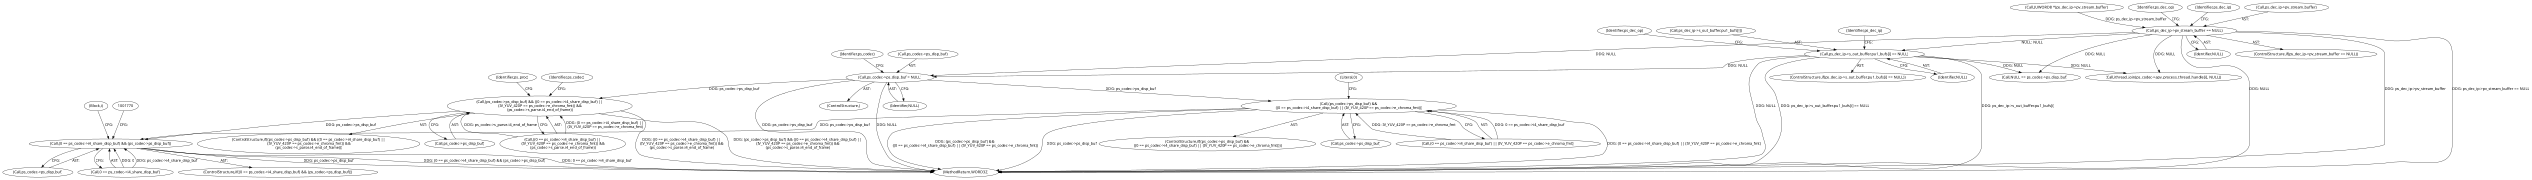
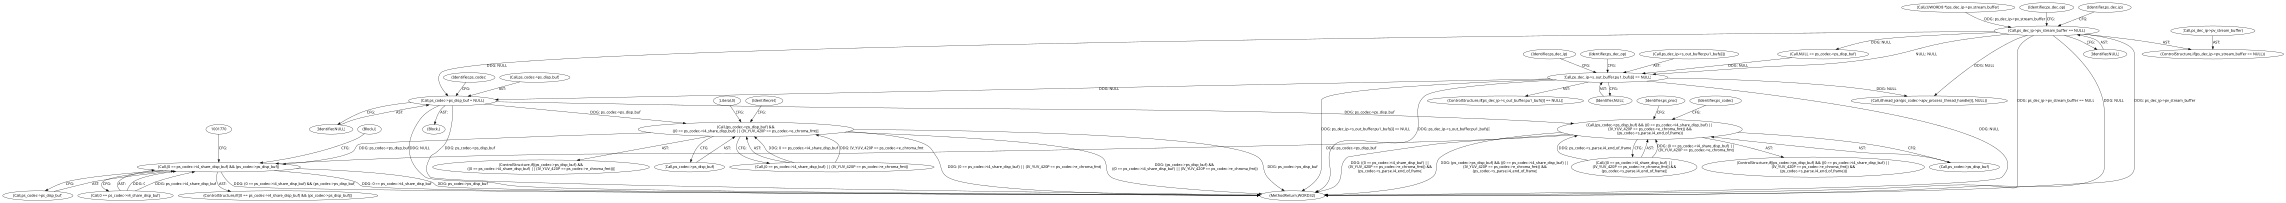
edge "(Call,ps_dec_ip->pv_stream_buffer)" -> "(Call,ps_dec_ip->pv_stream_buffer == NULL)": now "(Call,ps_dec_ip->pv_stream_buffer)" -> "(ControlStructure,if(ps_dec_ip->pv_stream_buffer == NULL))"
edge "(Call,ps_dec_ip->s_out_buffer.pu1_bufs[i] == NULL)" -> "(Call,NULL == ps_codec->ps_disp_buf)": reversed
node "(Identifier,ret)": added
node "(ControlStructure,)": label "(ControlStructure,)" -> "(Block,)"
